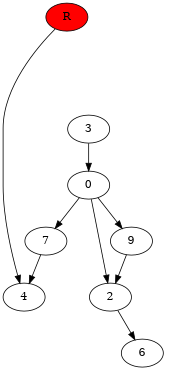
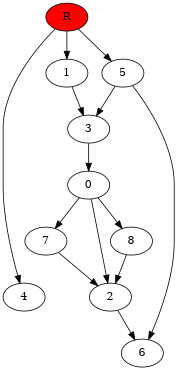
node "1": added
node "5": added
node "9": label "9" -> "8"
edge "7" -> "4": now "7" -> "2"
